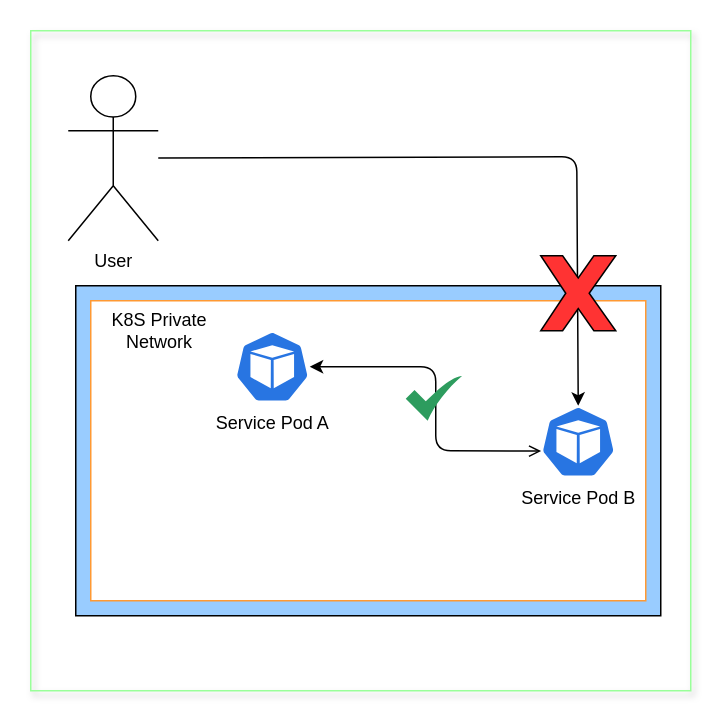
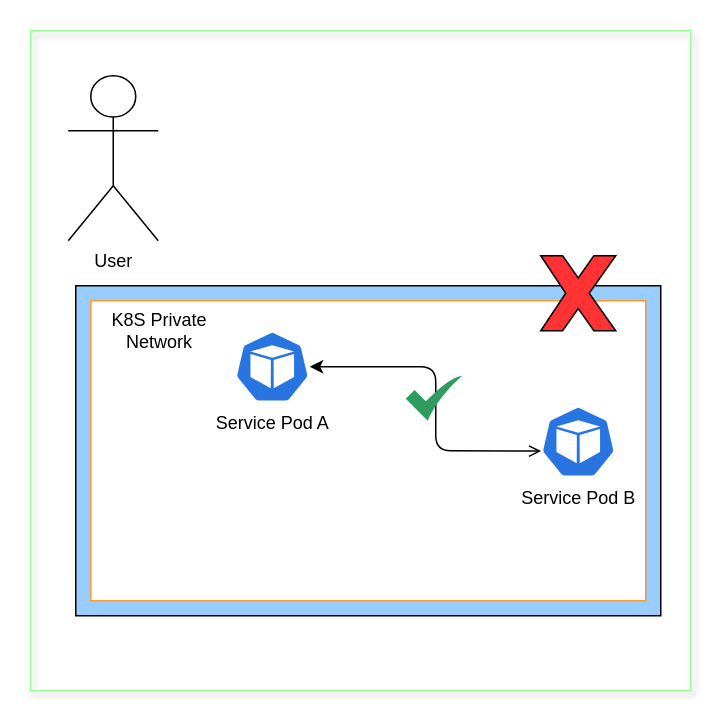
edge "User" -> "Service Pod B": removed
